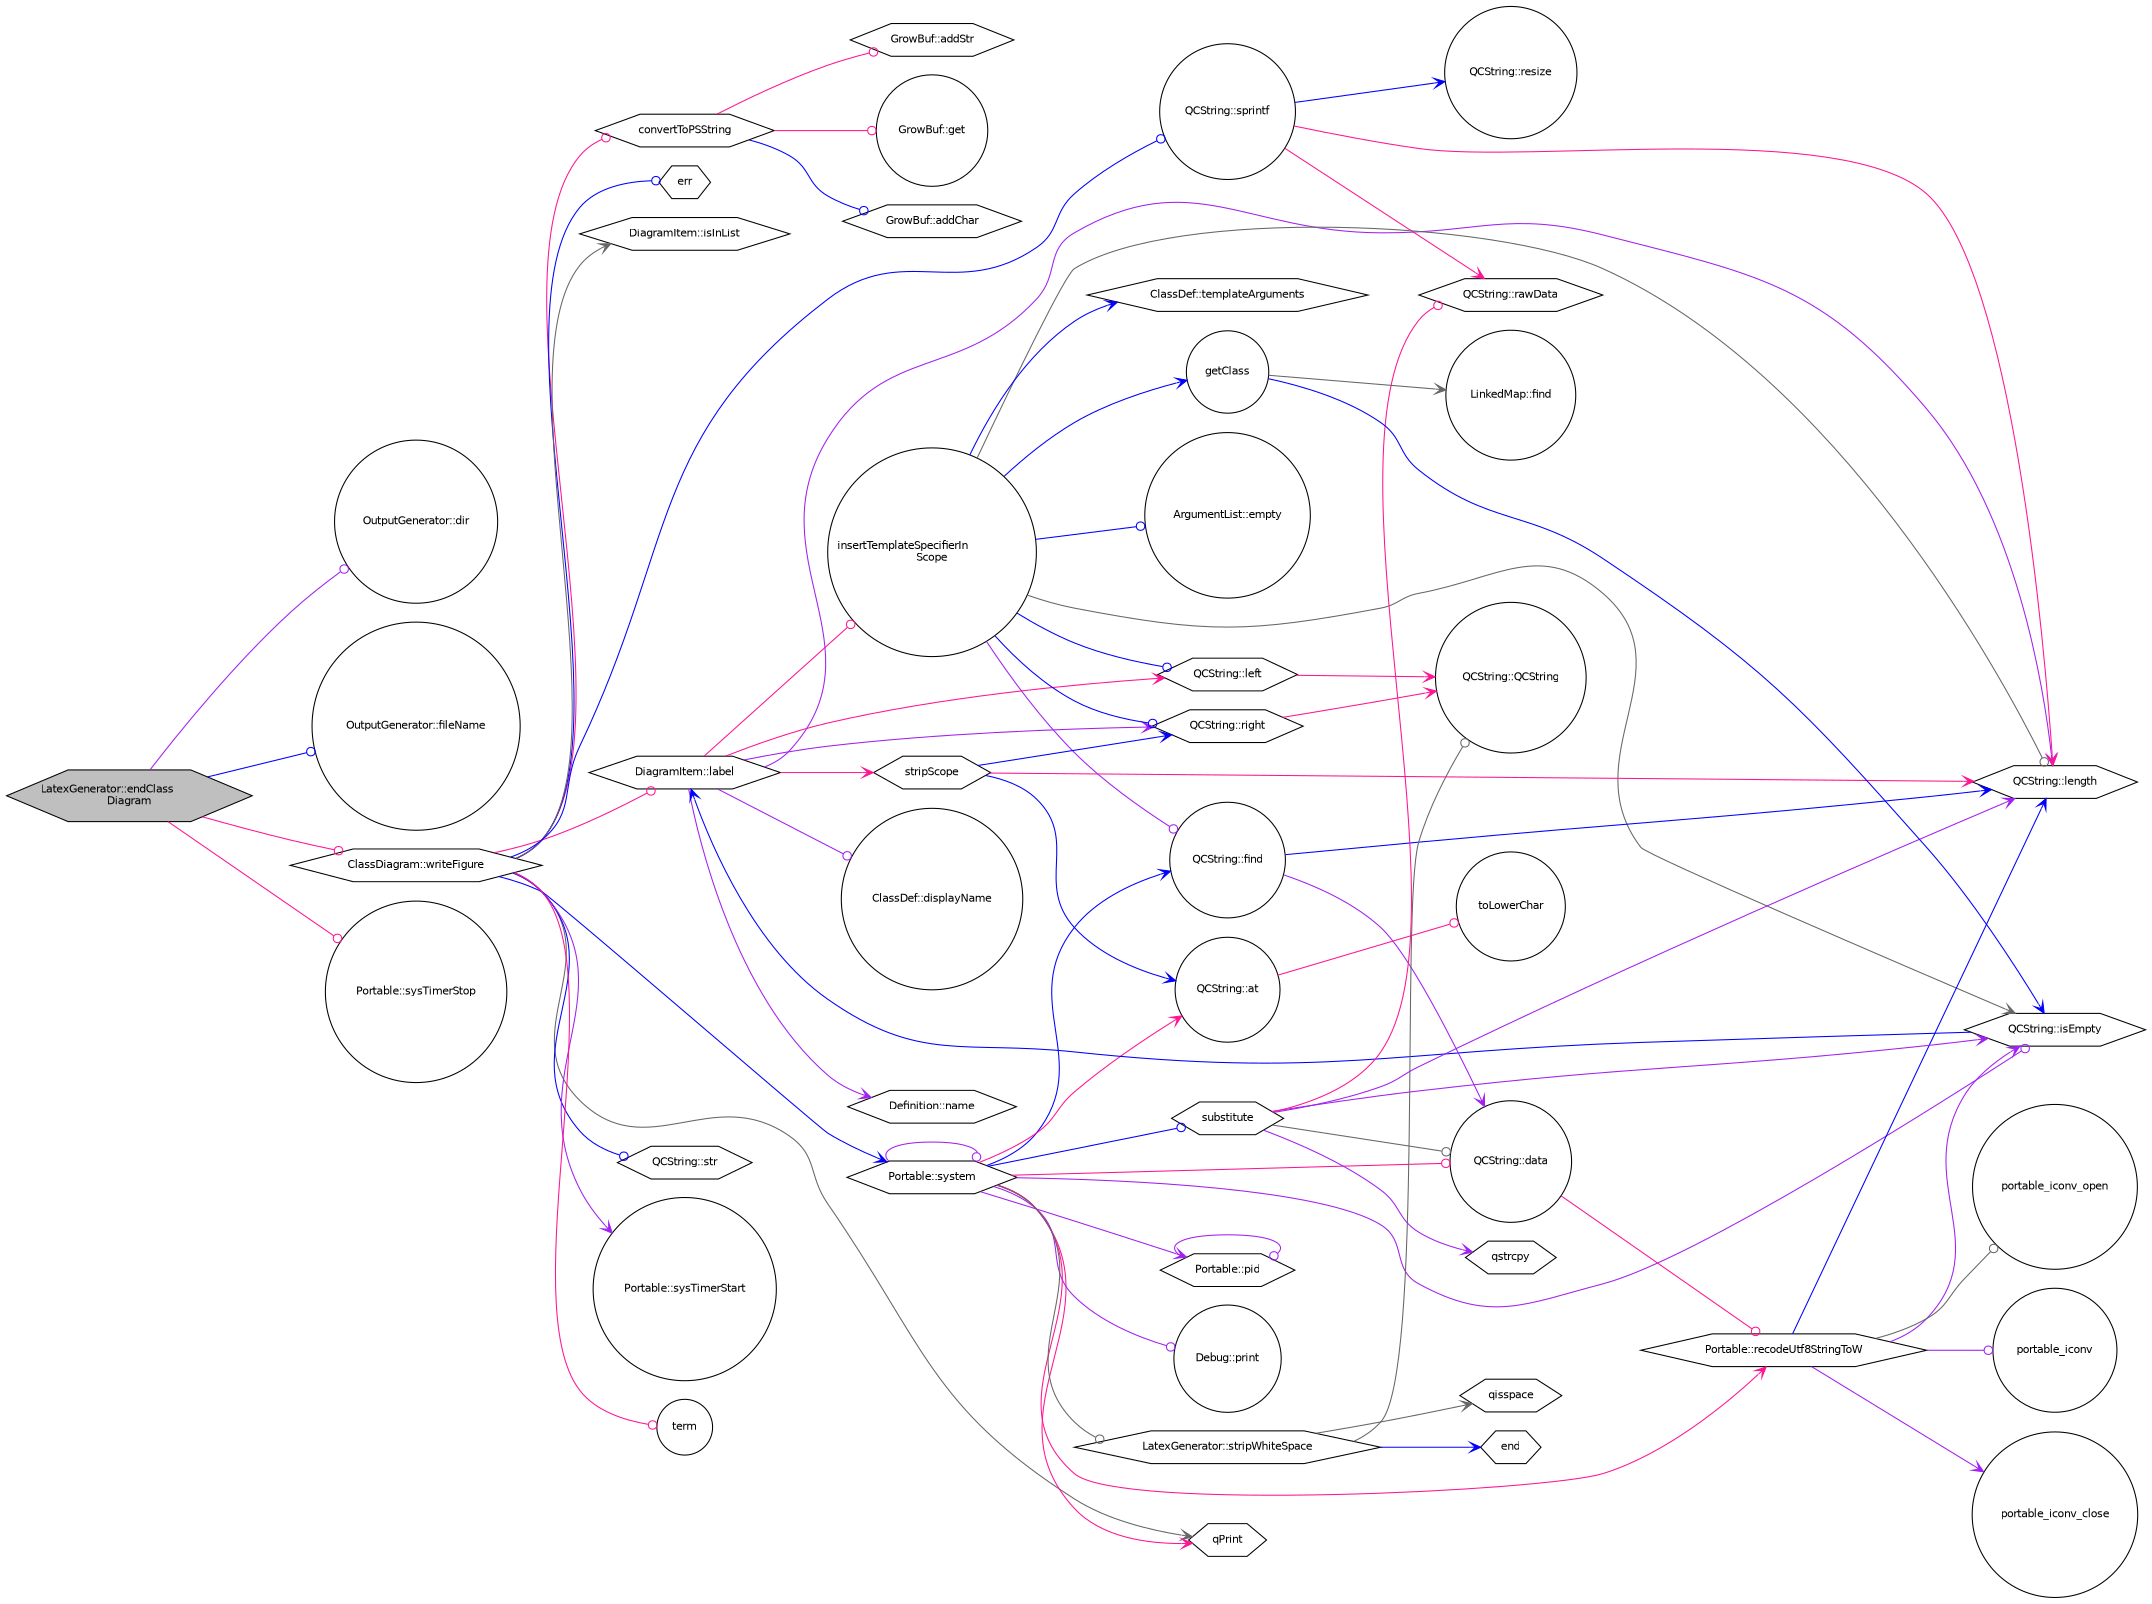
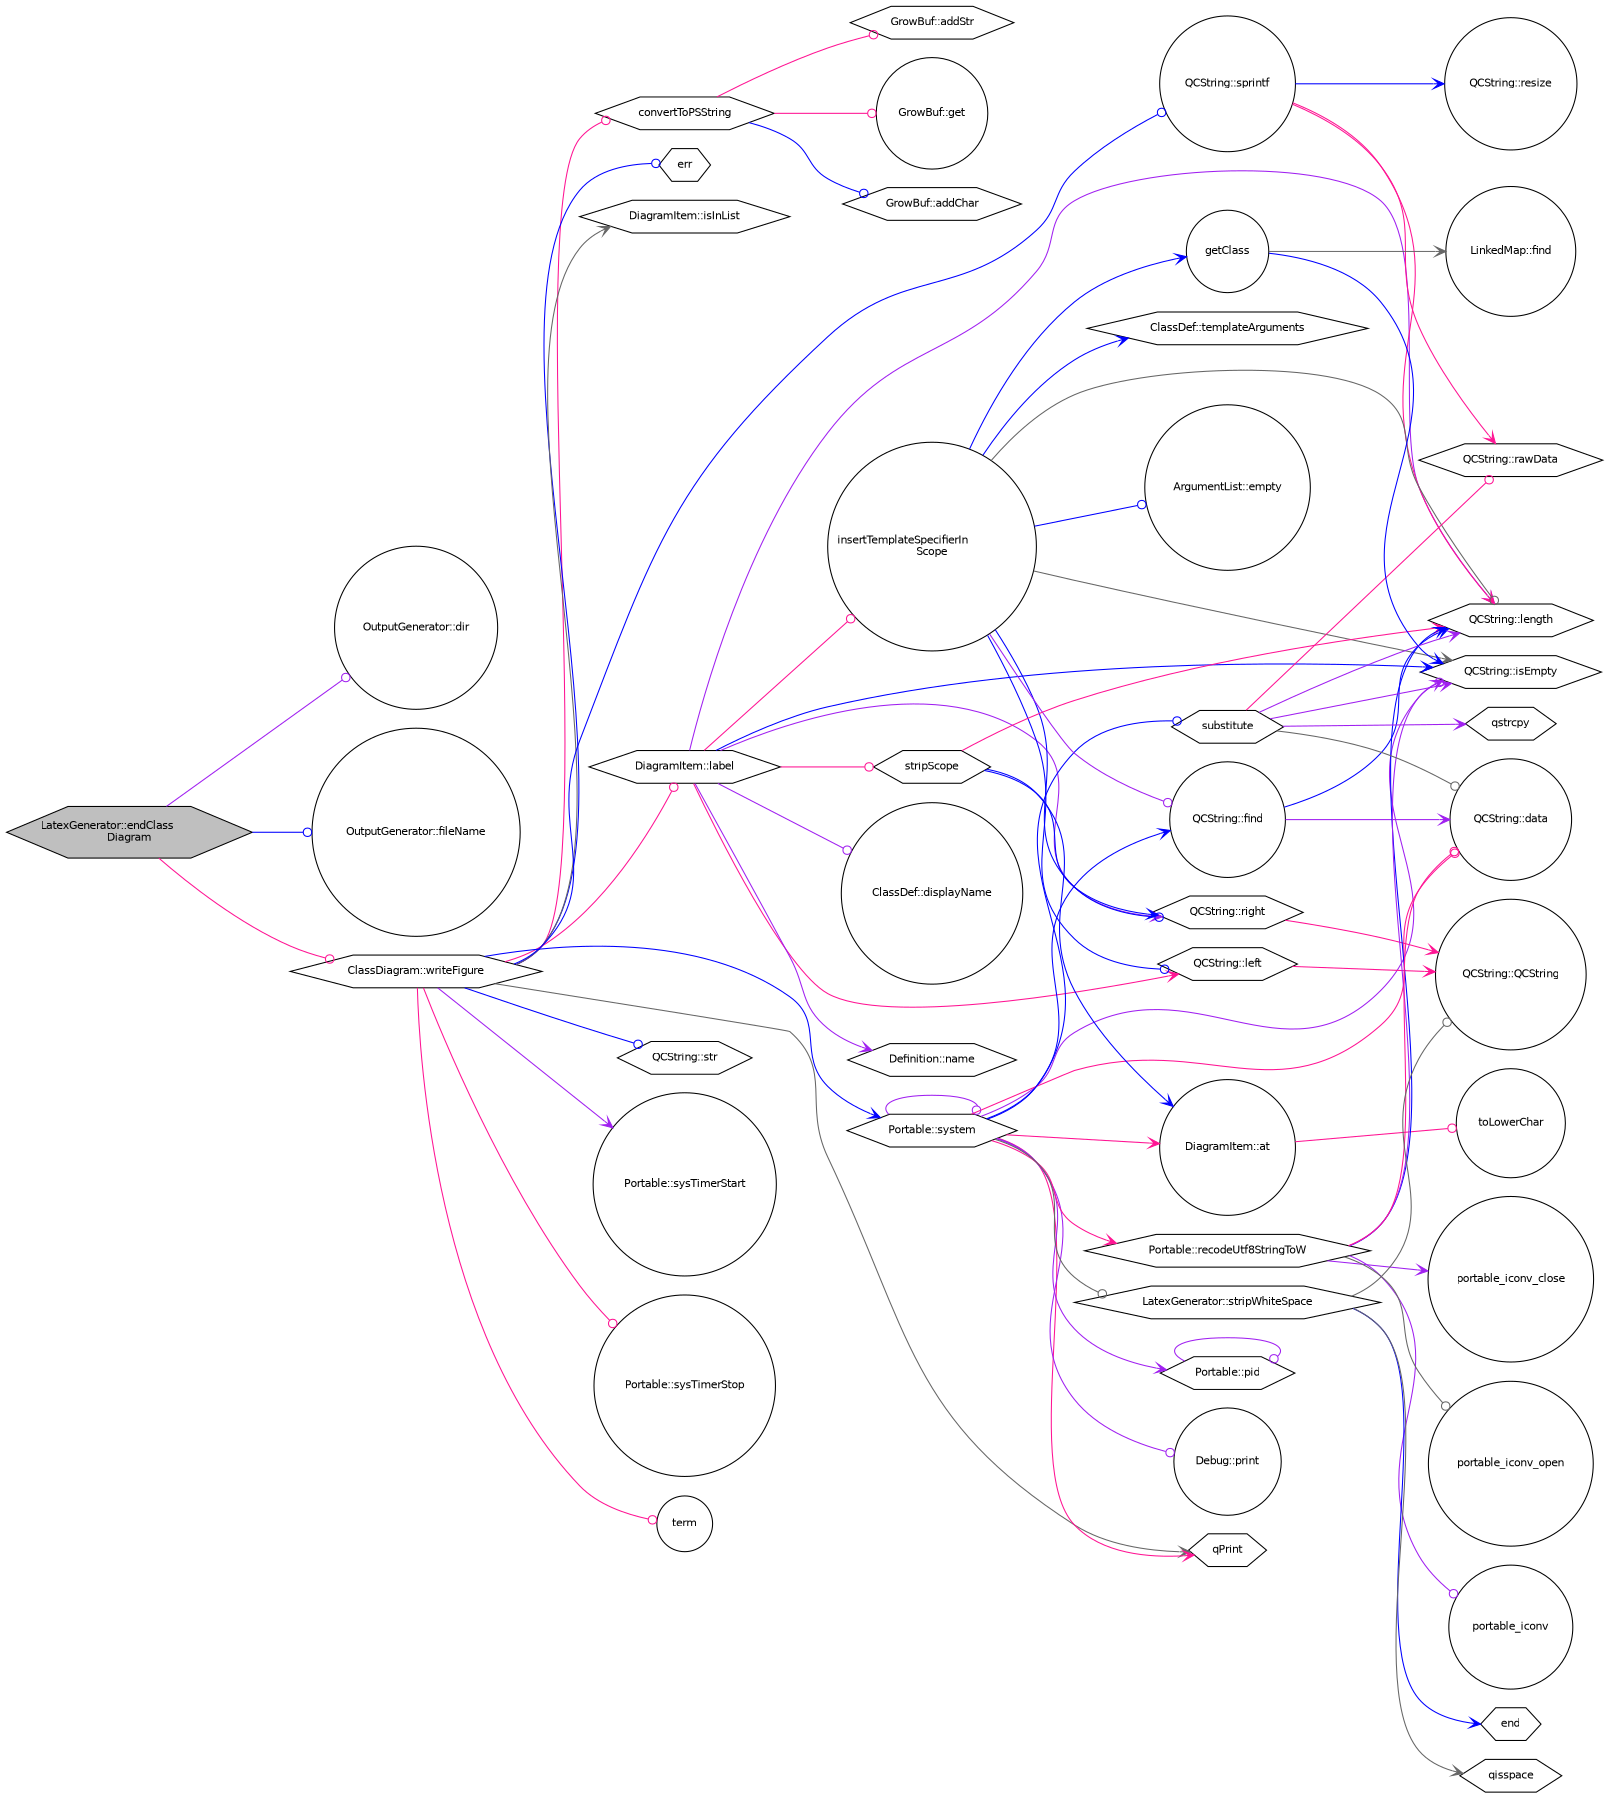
edge "DiagramItem::label" -> "stripScope": arrowhead vee -> odot
edge "LatexGenerator::endClass Diagram" -> "Portable::sysTimerStop": now "ClassDiagram::writeFigure" -> "Portable::sysTimerStop"
node "QCString::at": label "QCString::at" -> "DiagramItem::at"
edge "QCString::isEmpty" -> "DiagramItem::label": reversed
edge "QCString::data" -> "Portable::recodeUtf8StringToW": reversed
